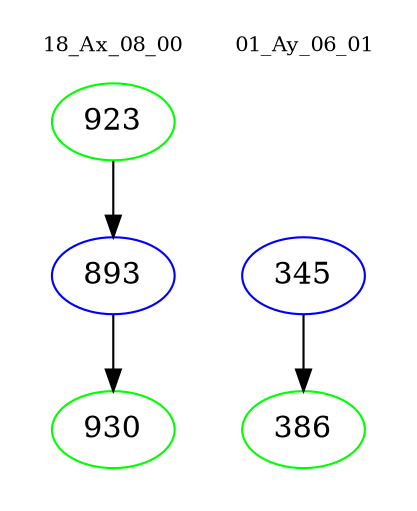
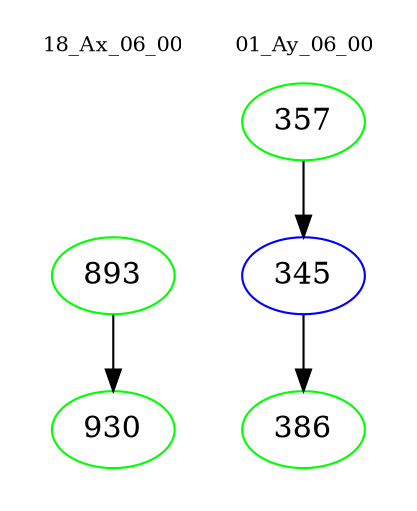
cluster "18_Ax_08_00": label "18_Ax_08_00" -> "18_Ax_06_00"
cluster "01_Ay_06_01": label "01_Ay_06_01" -> "01_Ay_06_00"
node "923": removed
node "357": added
node "893": color blue -> green
